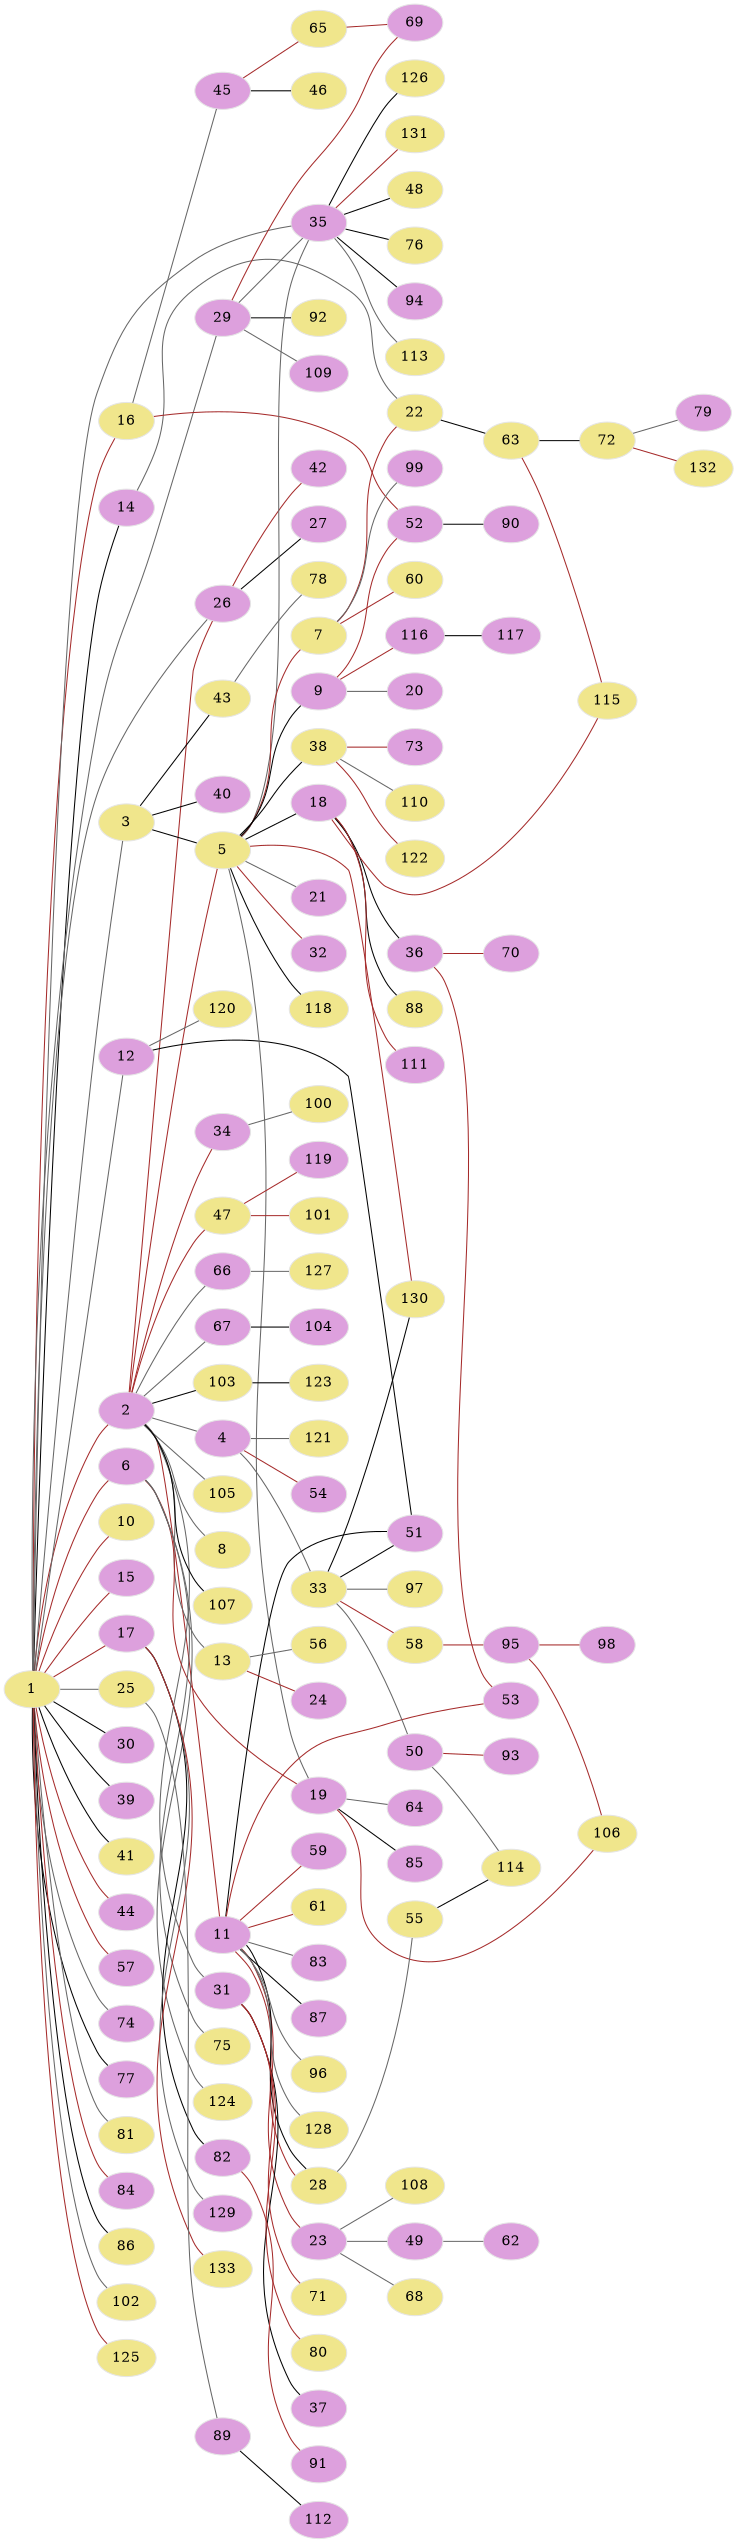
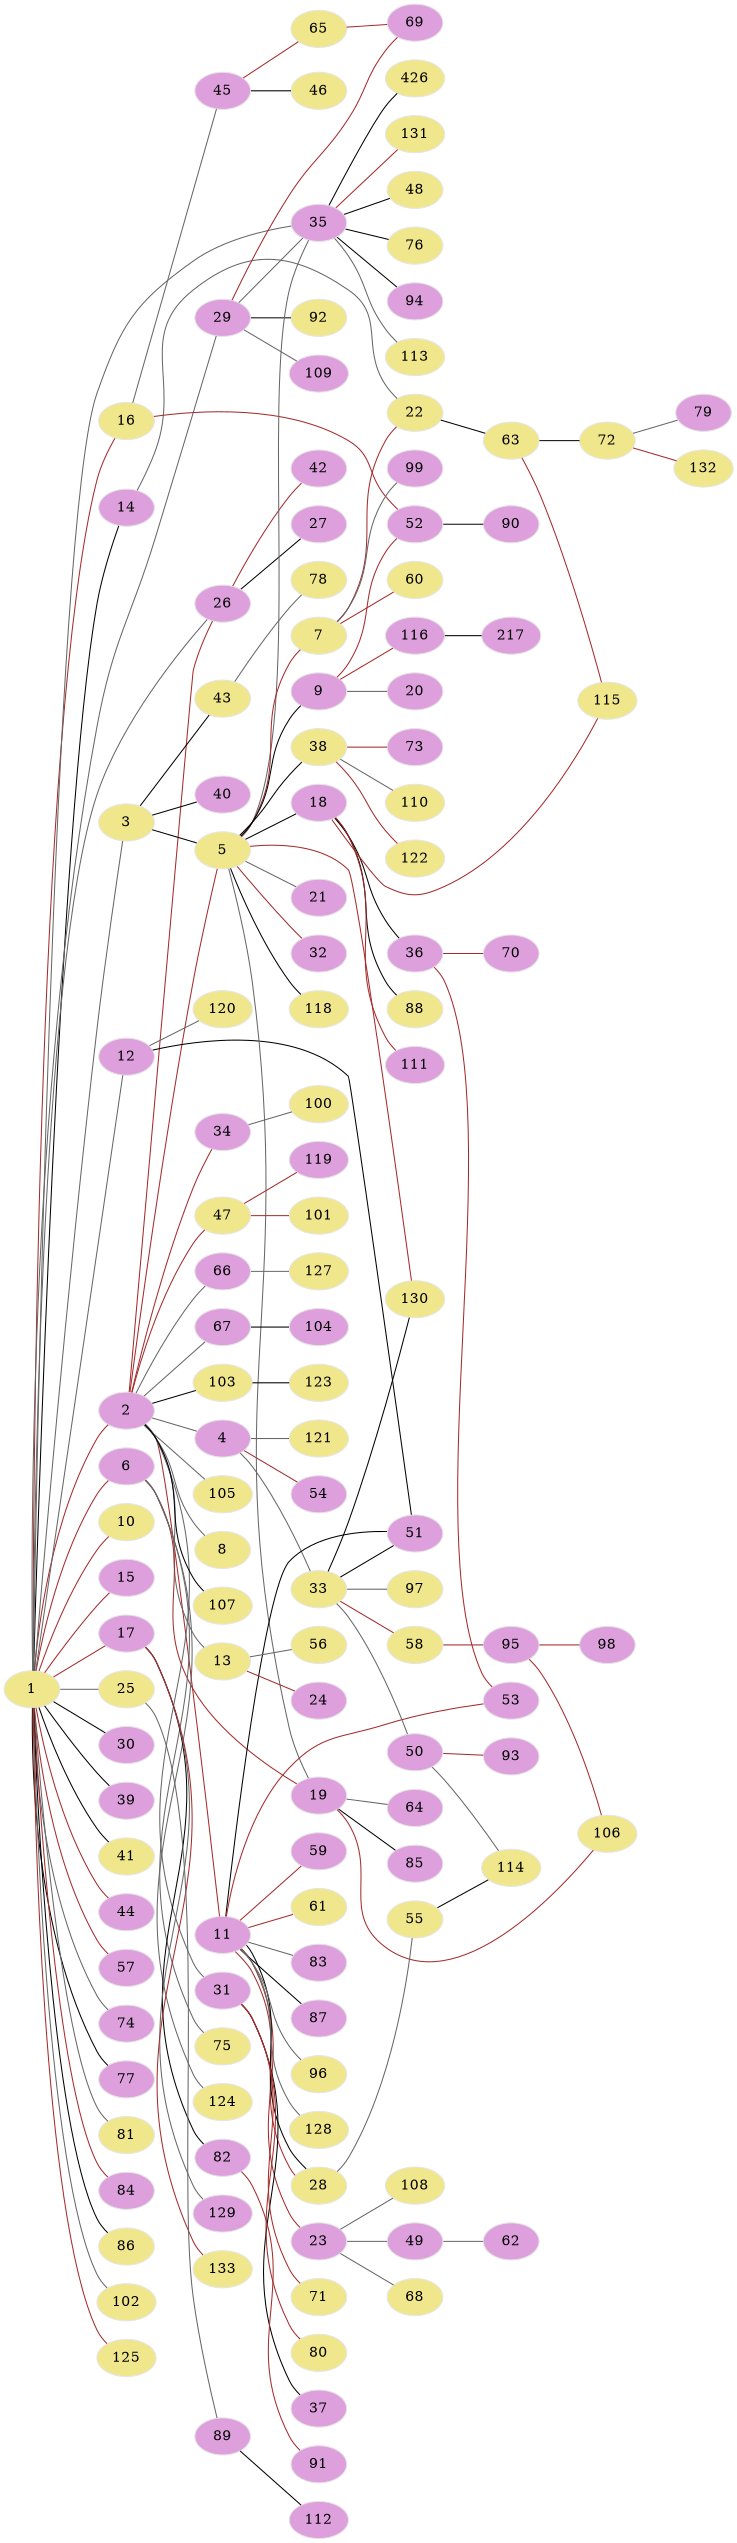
node "126": label "126" -> "426"
node "117": label "117" -> "217"
